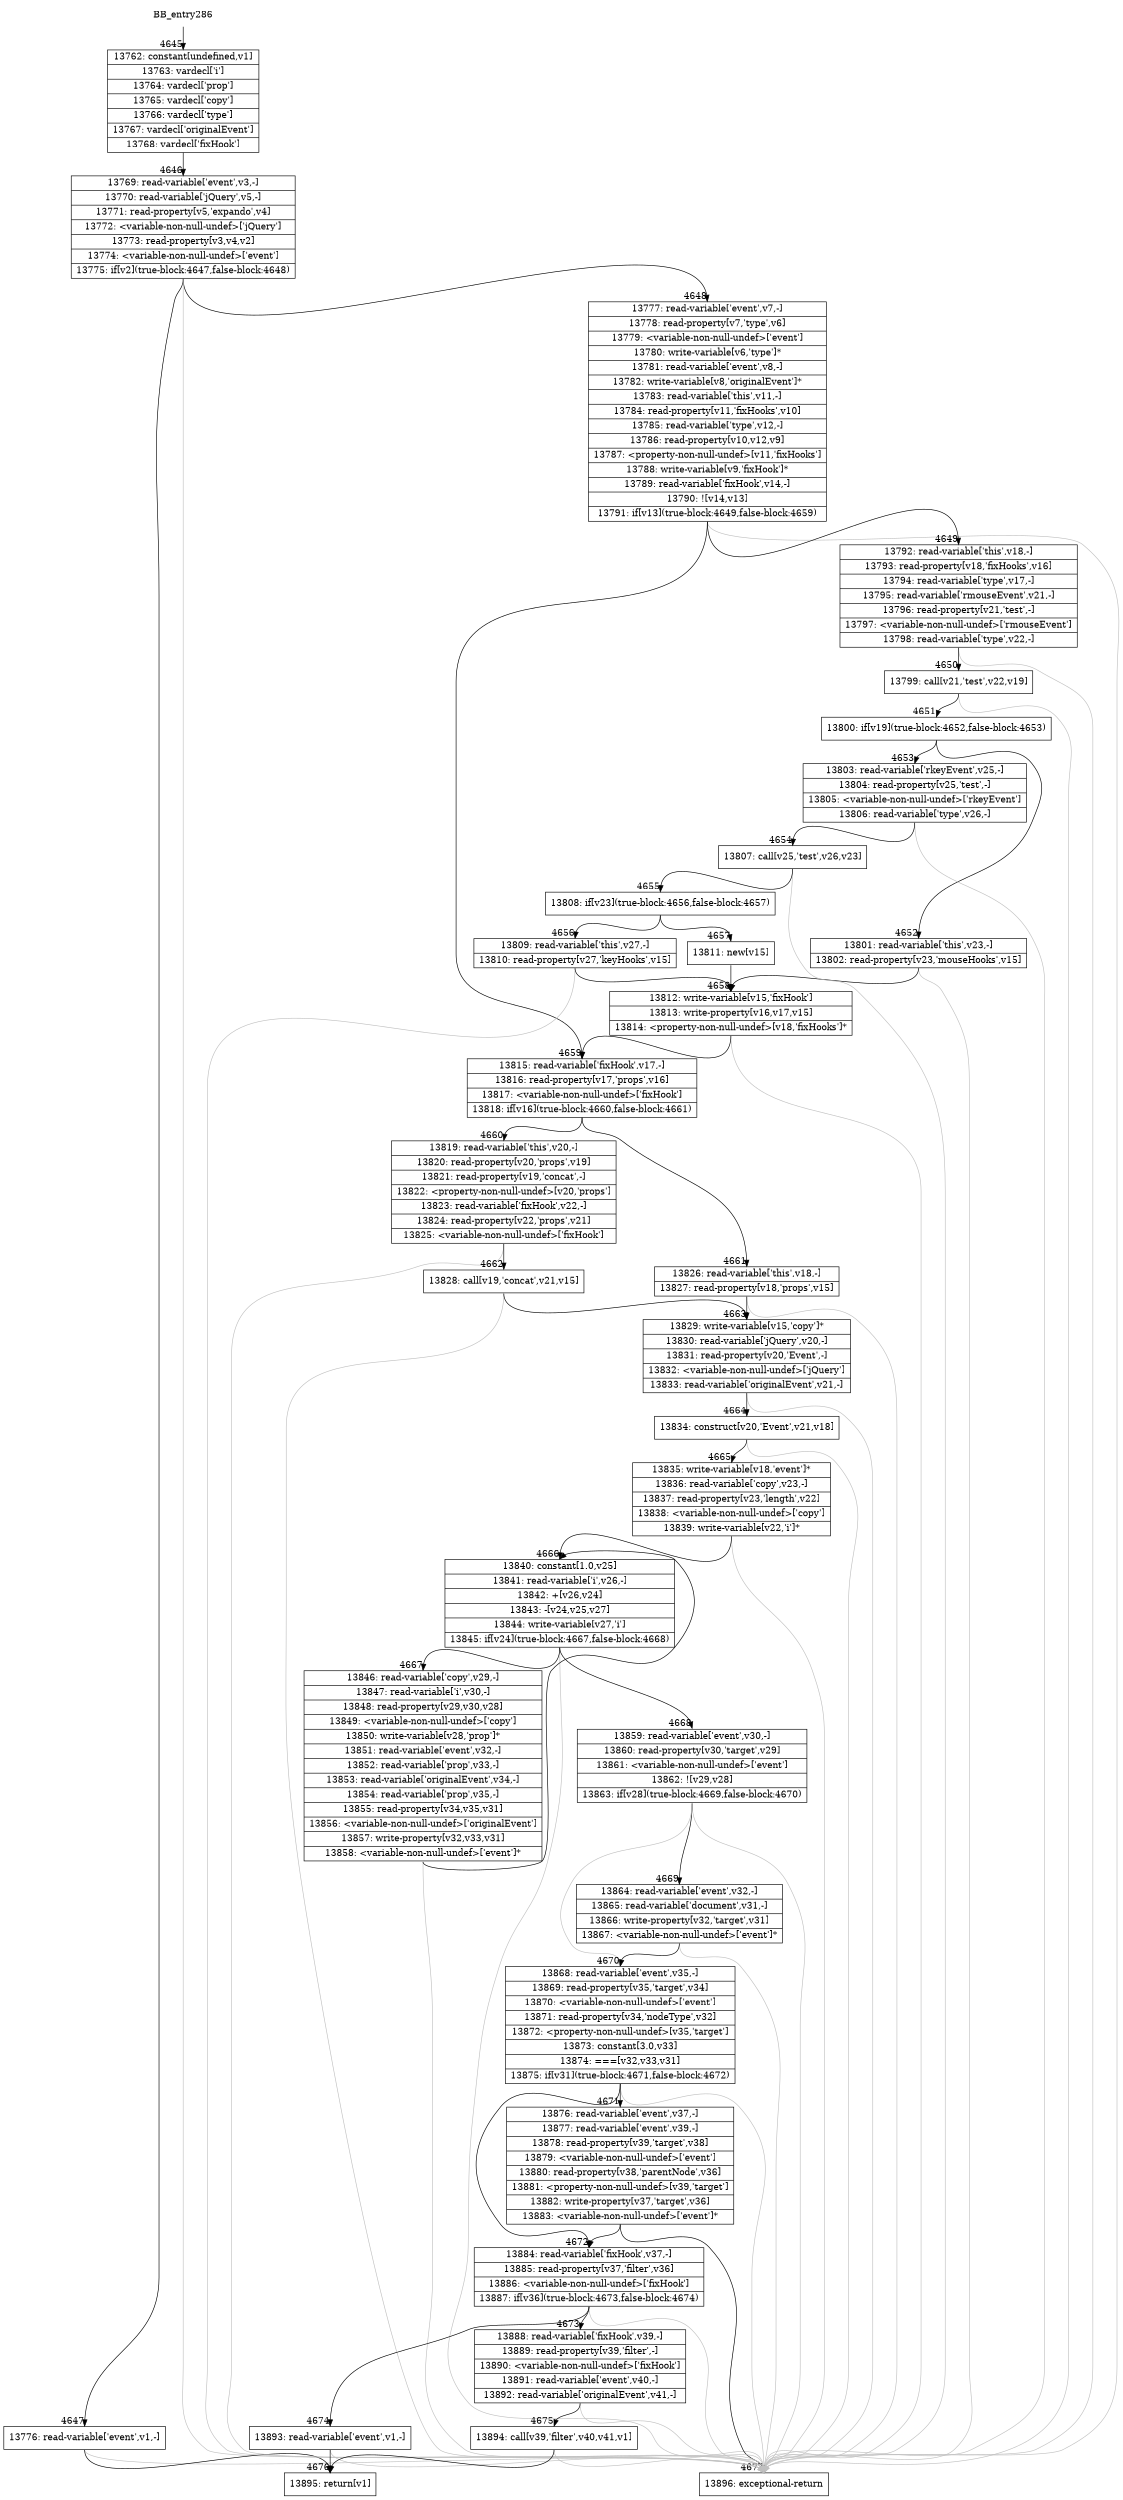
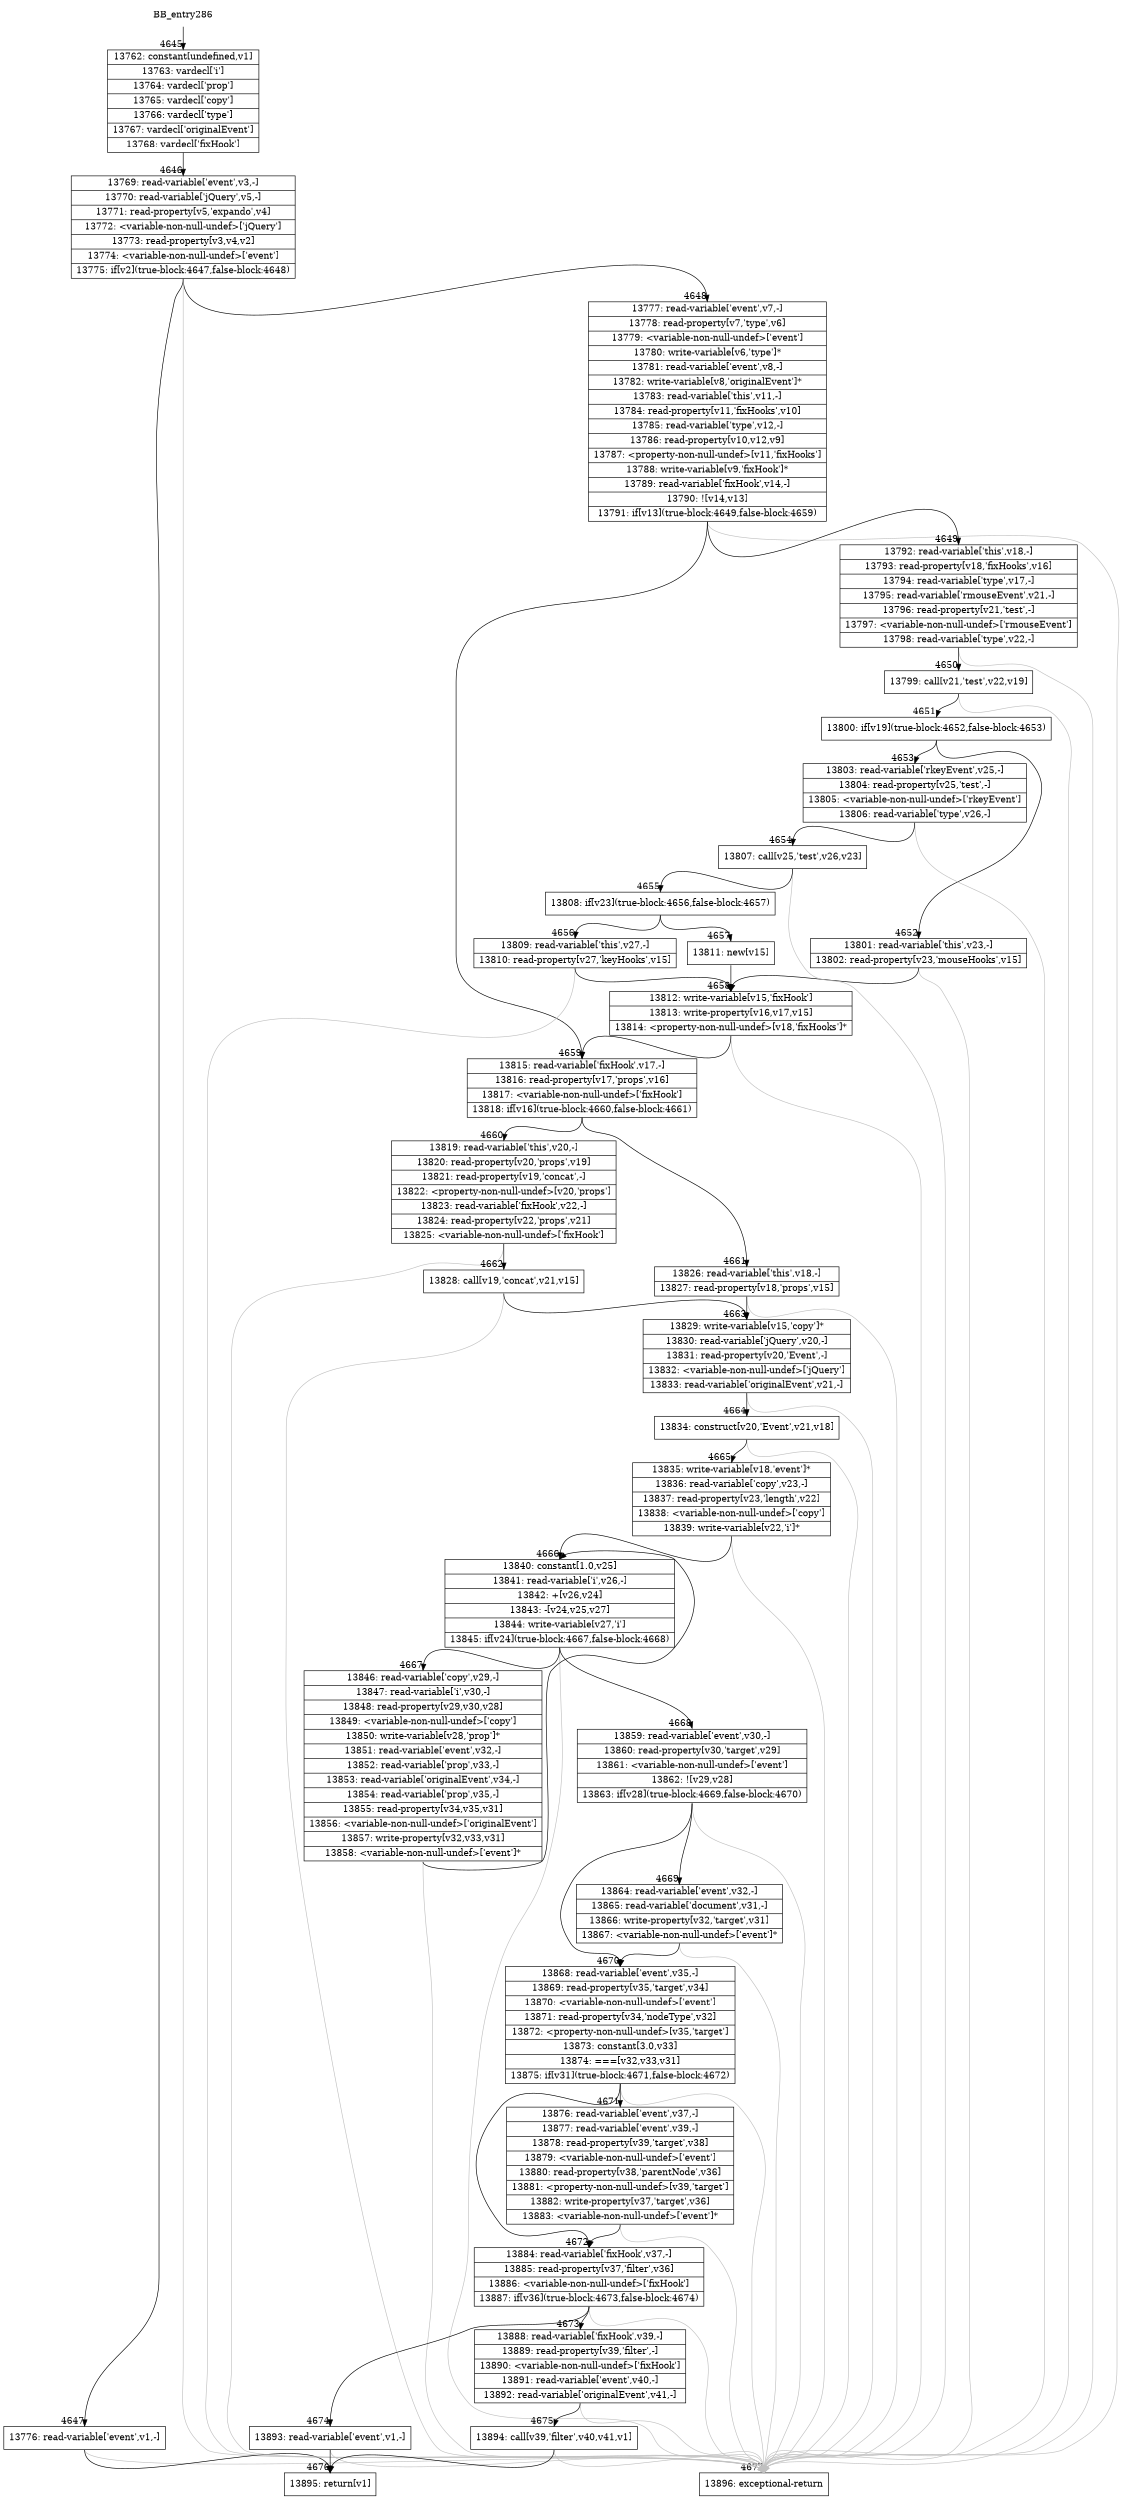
edge "13859: read-variable['event',v30,-]" -> "13868: read-variable['event',v35,-]": color gray -> black
edge "13876: read-variable['event',v37,-]" -> "13896: exceptional-return": color black -> gray
